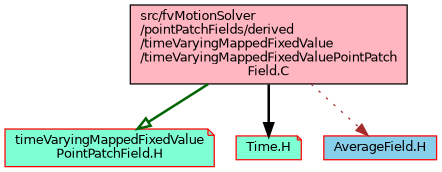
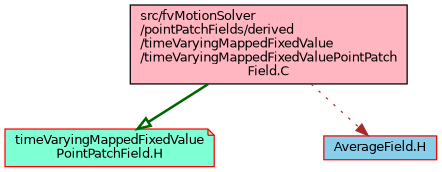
node "Time.H": removed
